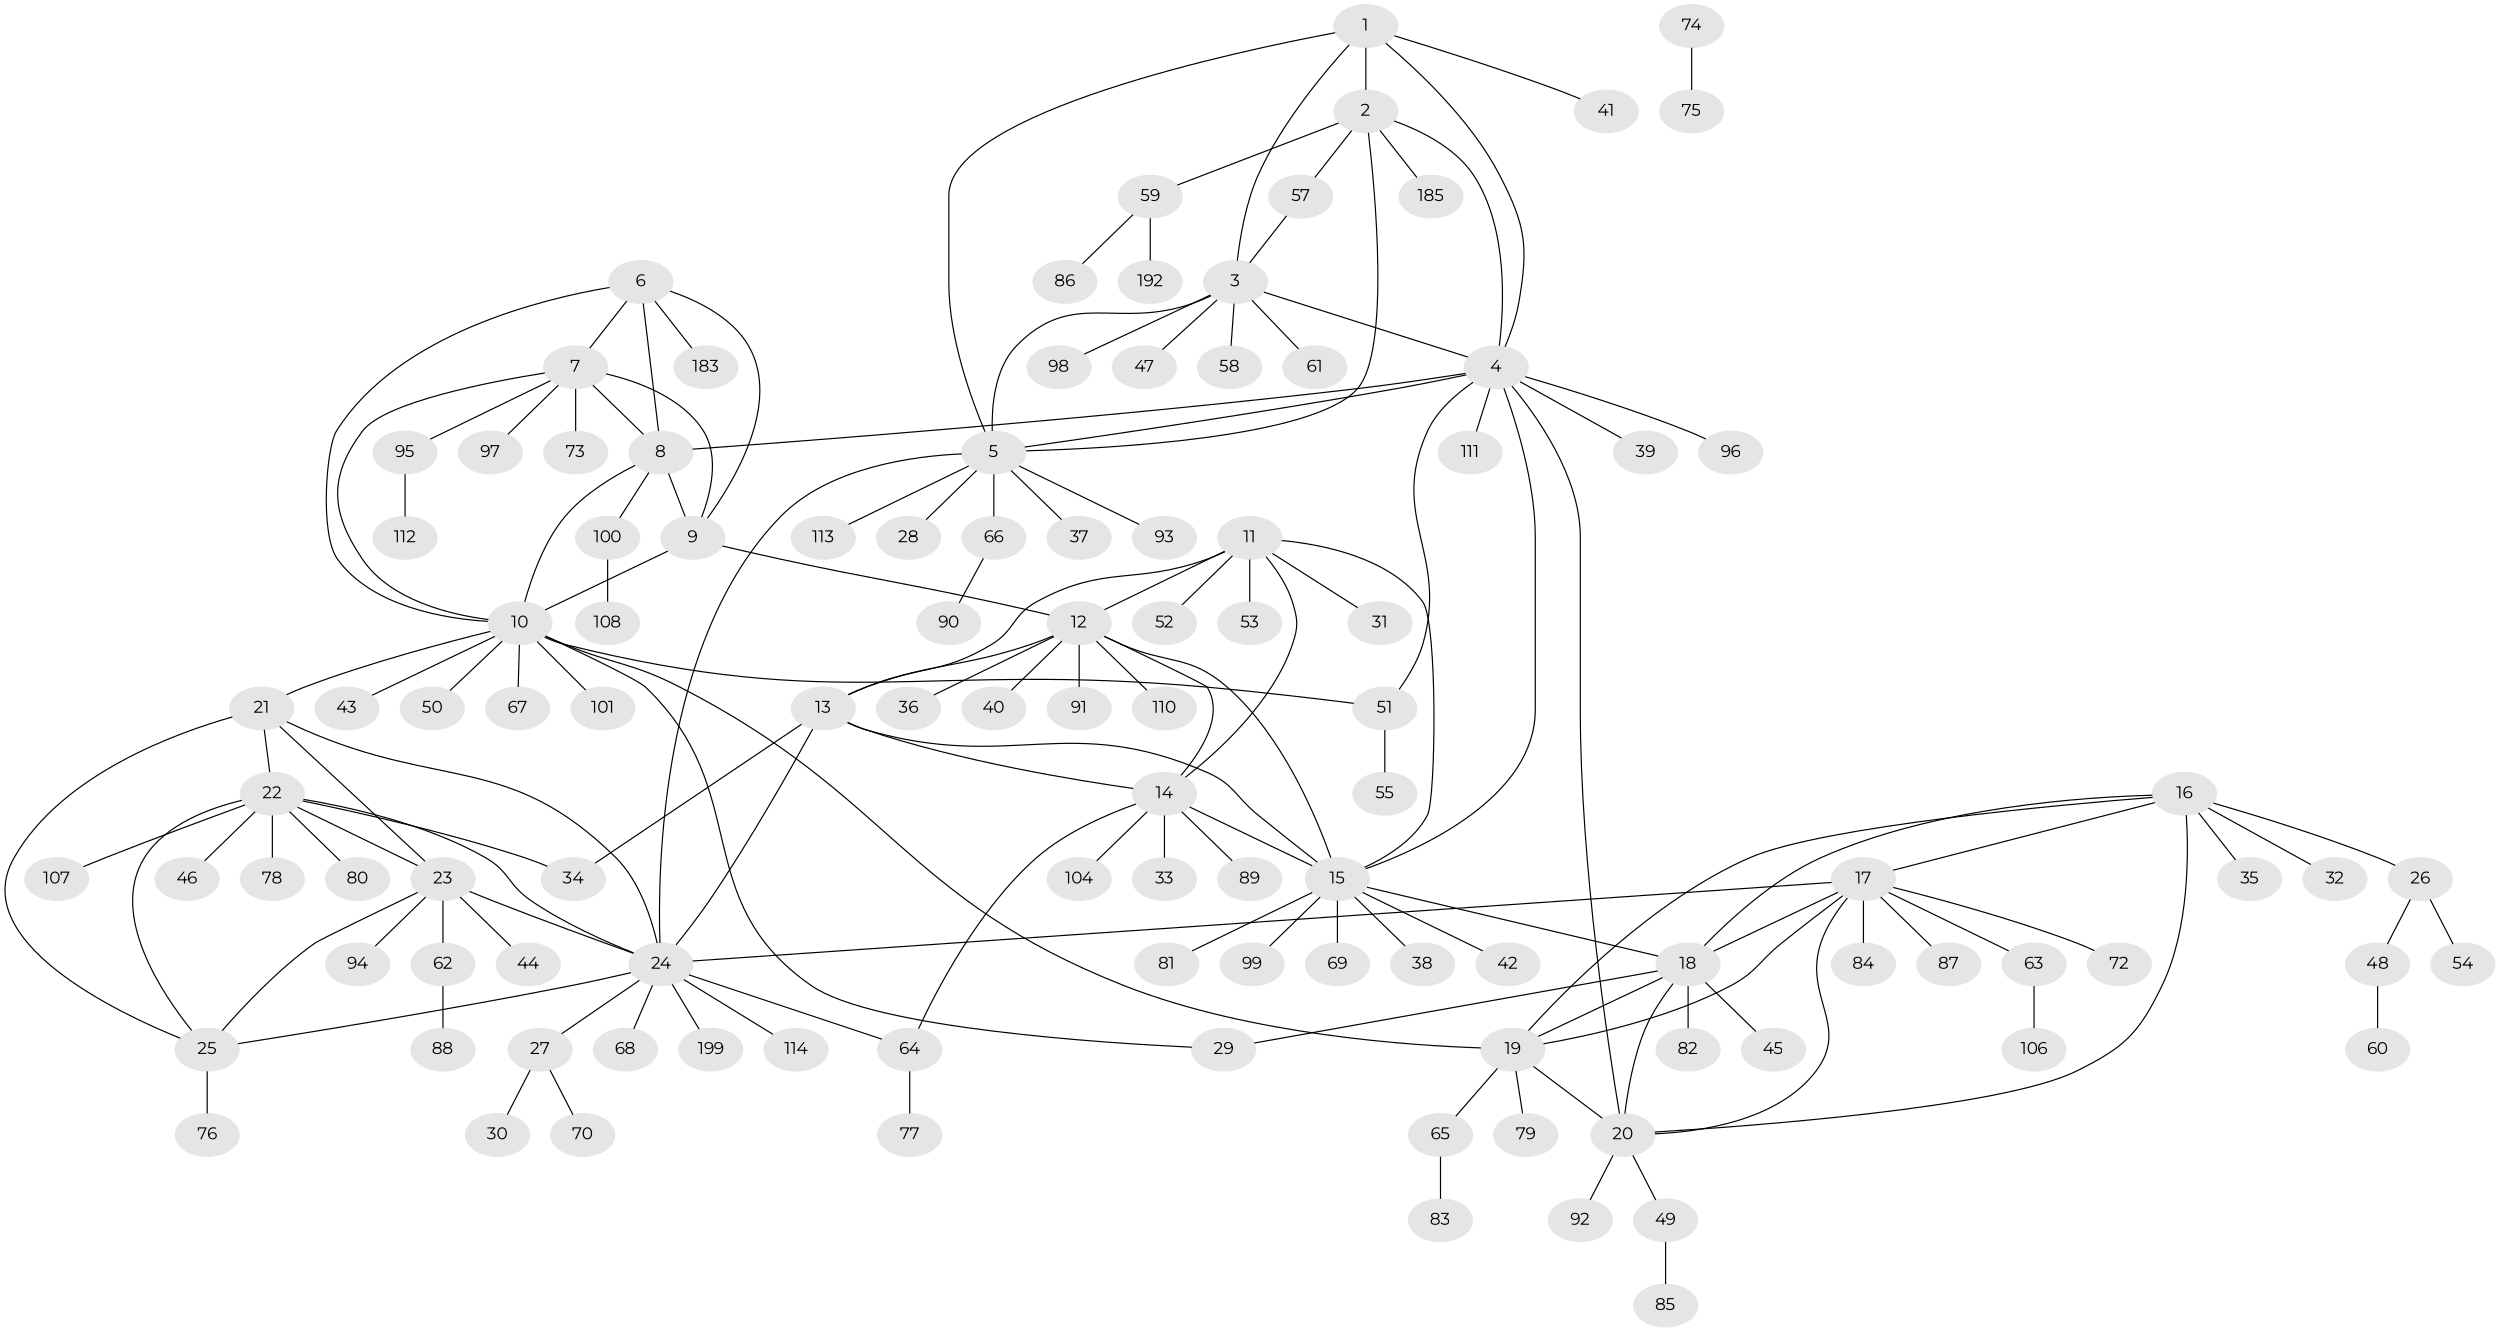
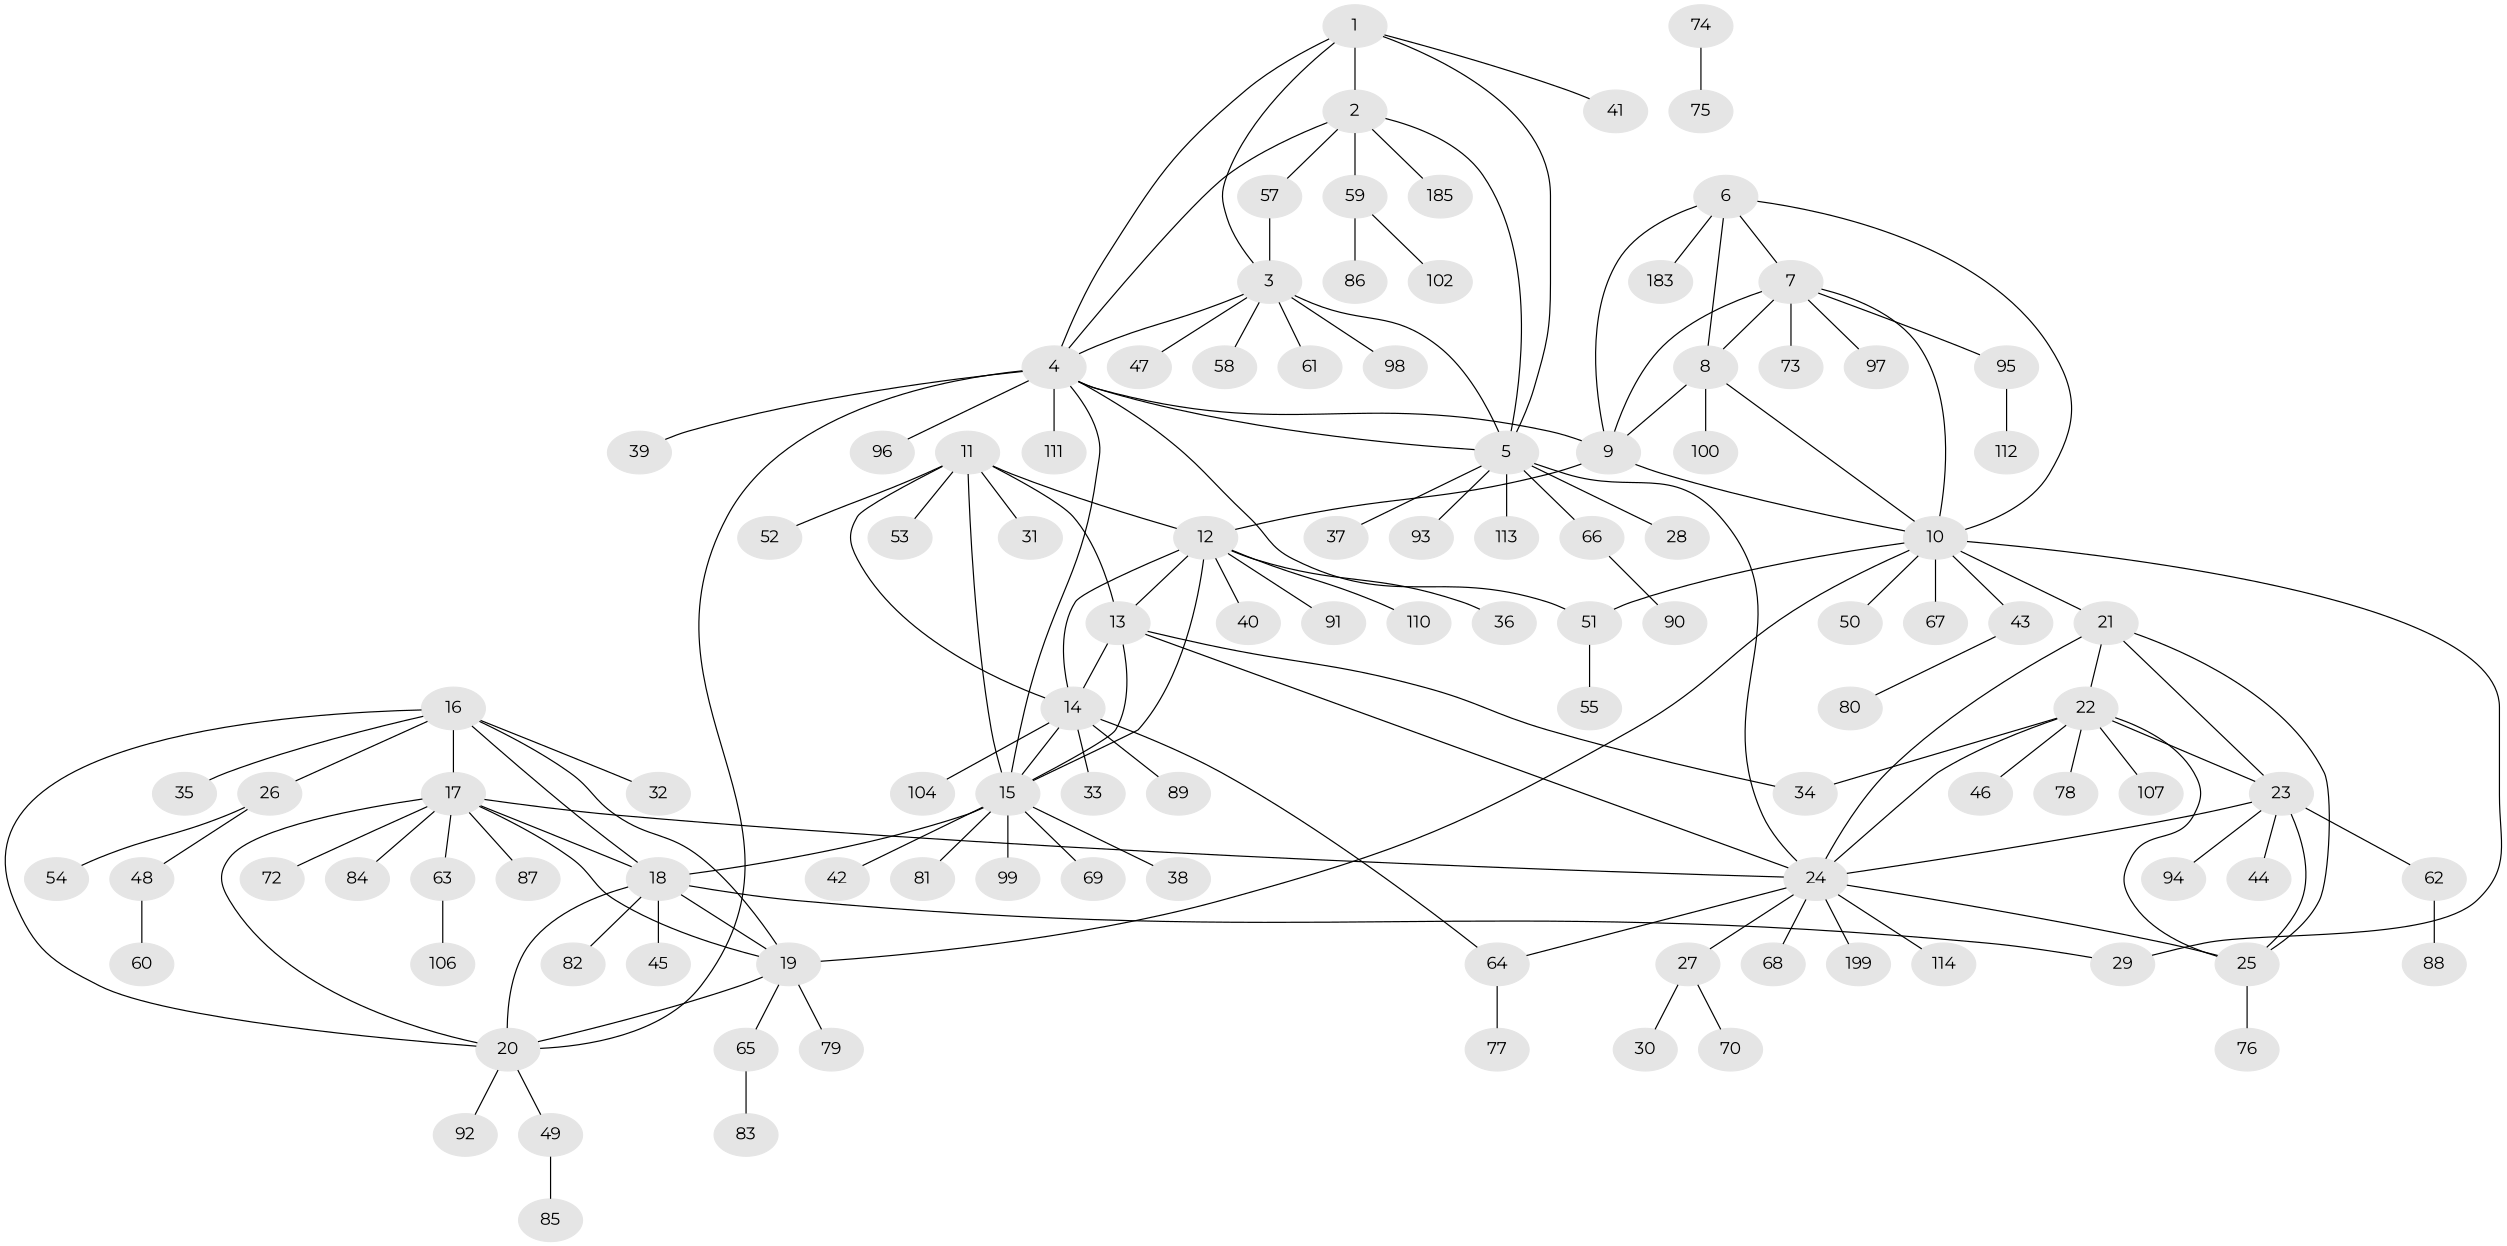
node "192": label "192" -> "102"
edge "4" -- "8": now "4" -- "9"
node "108": removed
node "101": removed
edge "22" -- "80": now "43" -- "80"
